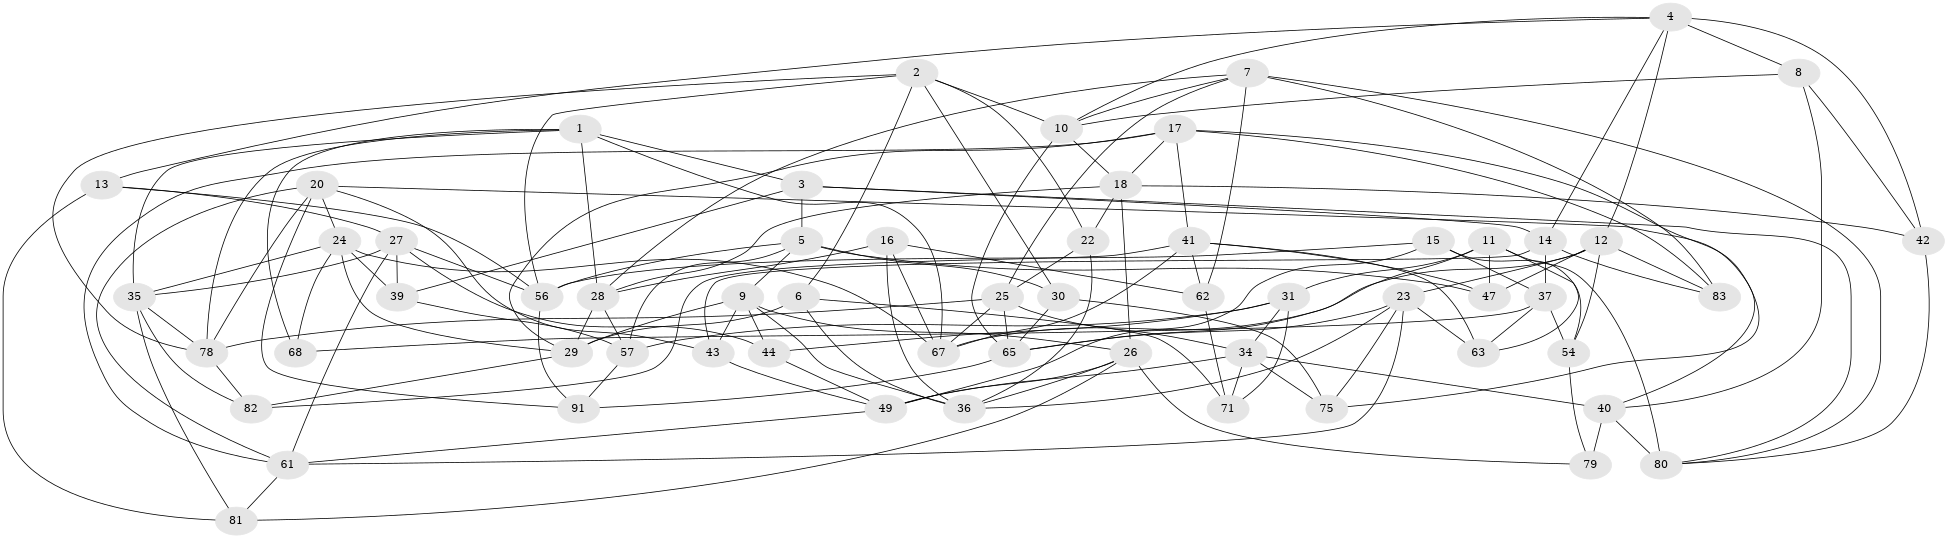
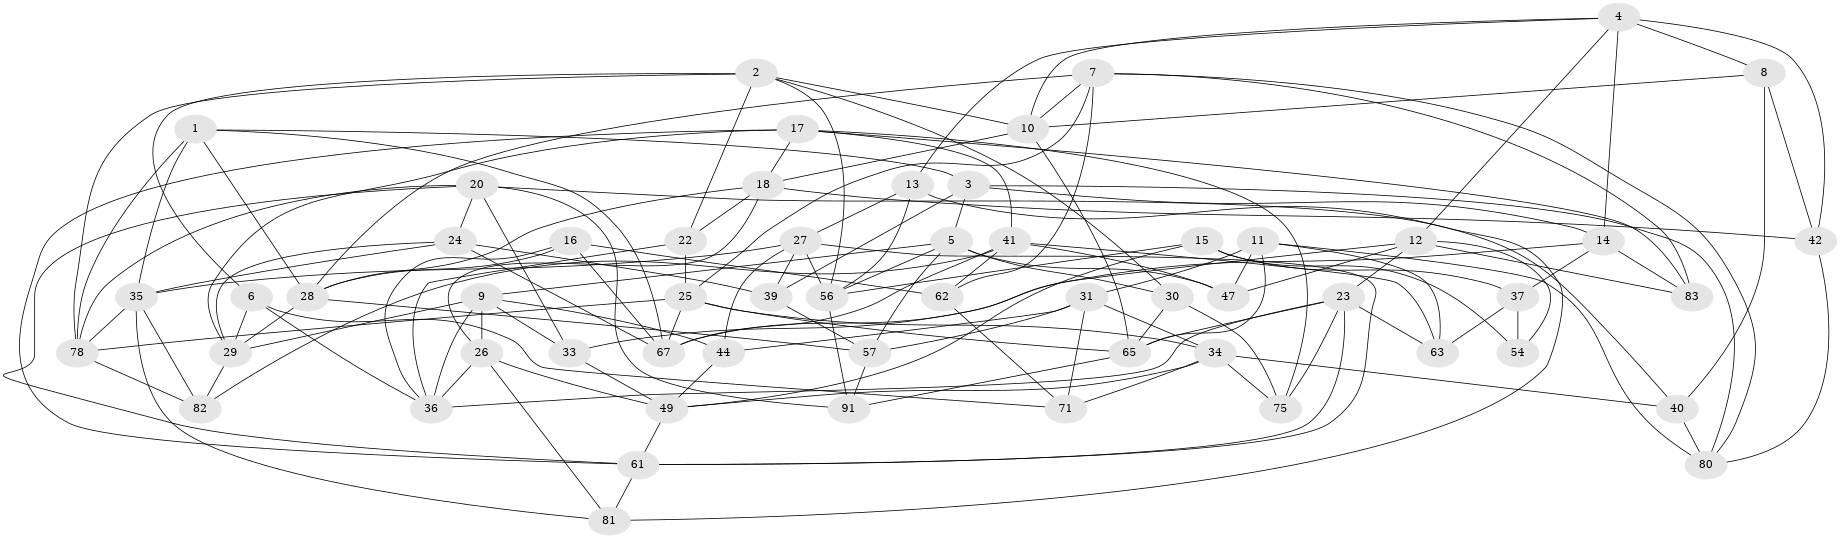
node "68": removed
node "43": label "43" -> "33"
node "79": removed
